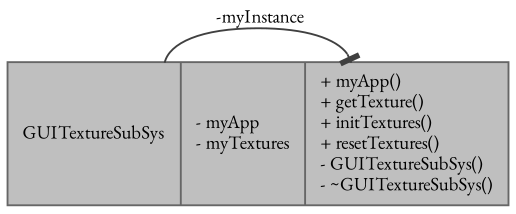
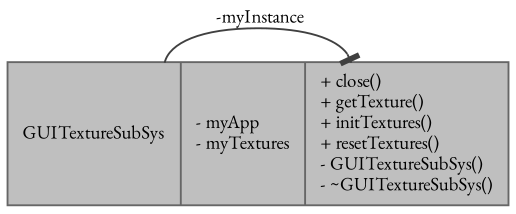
node "GUITextureSubSys": text "+ myApp()" -> "+ close()"
